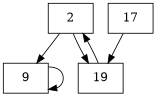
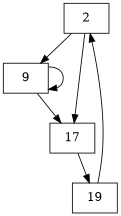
edge "2" -> "19": now "2" -> "17"
edge "9" -> "17": added
